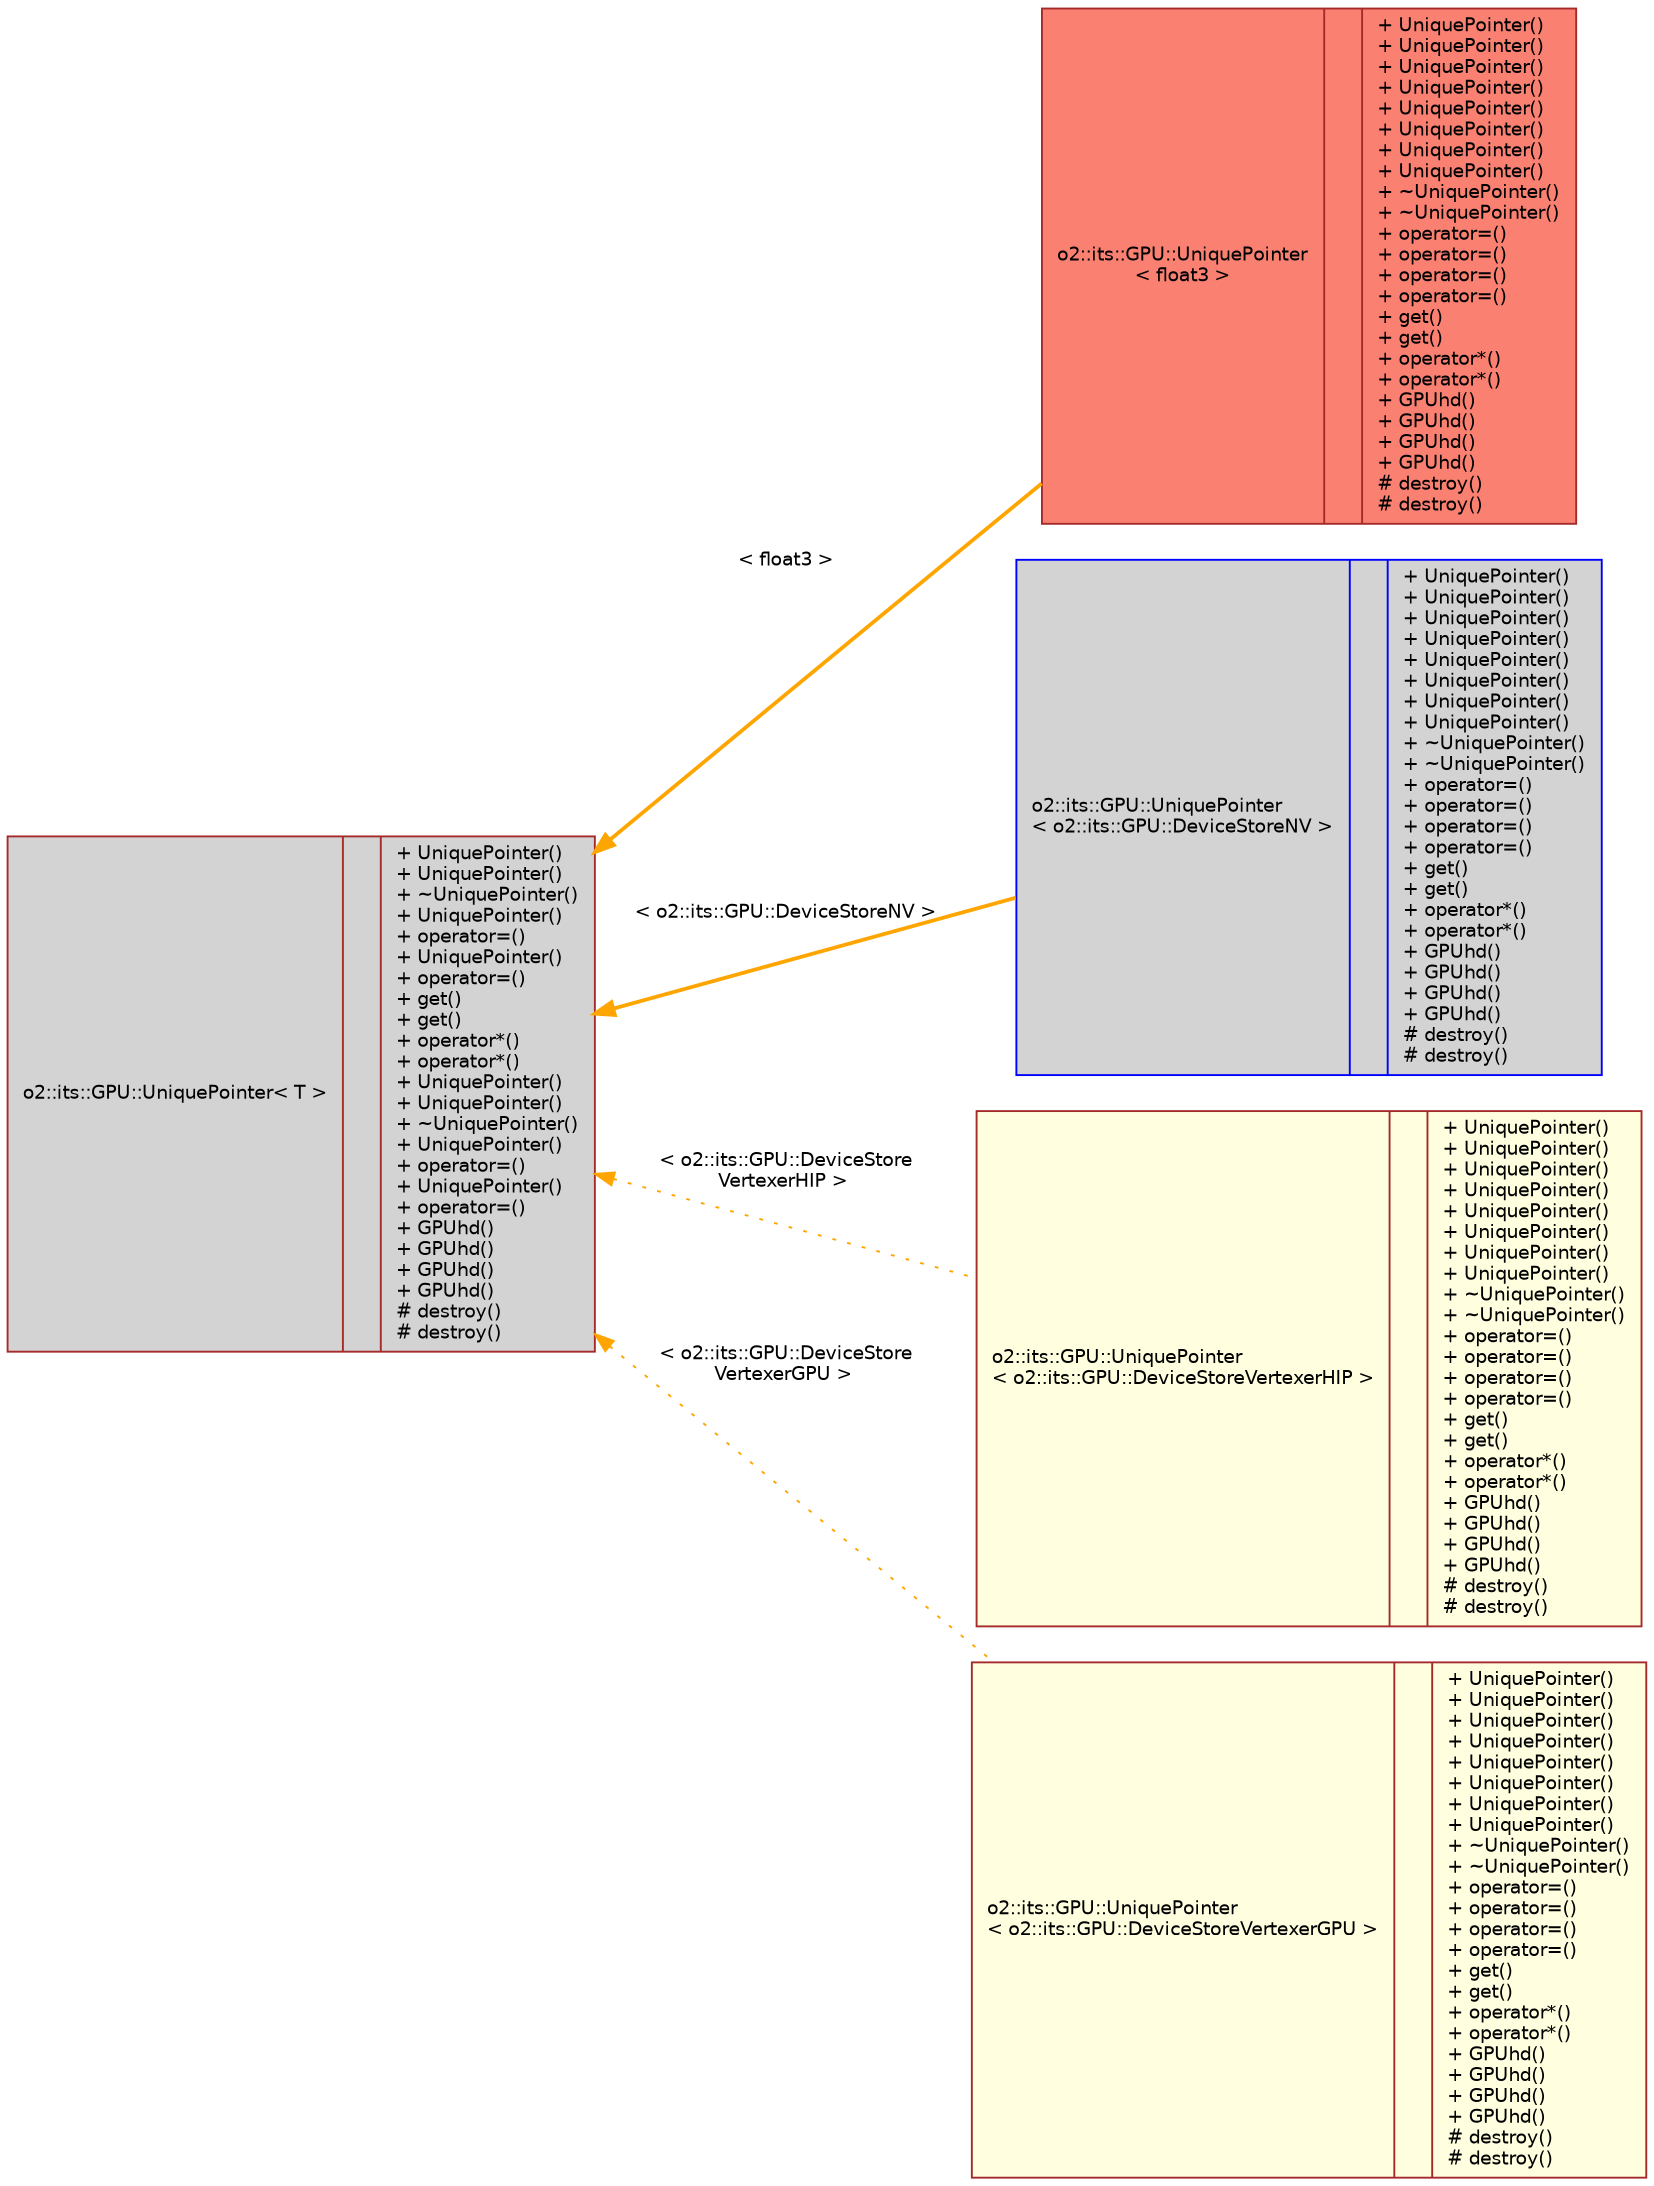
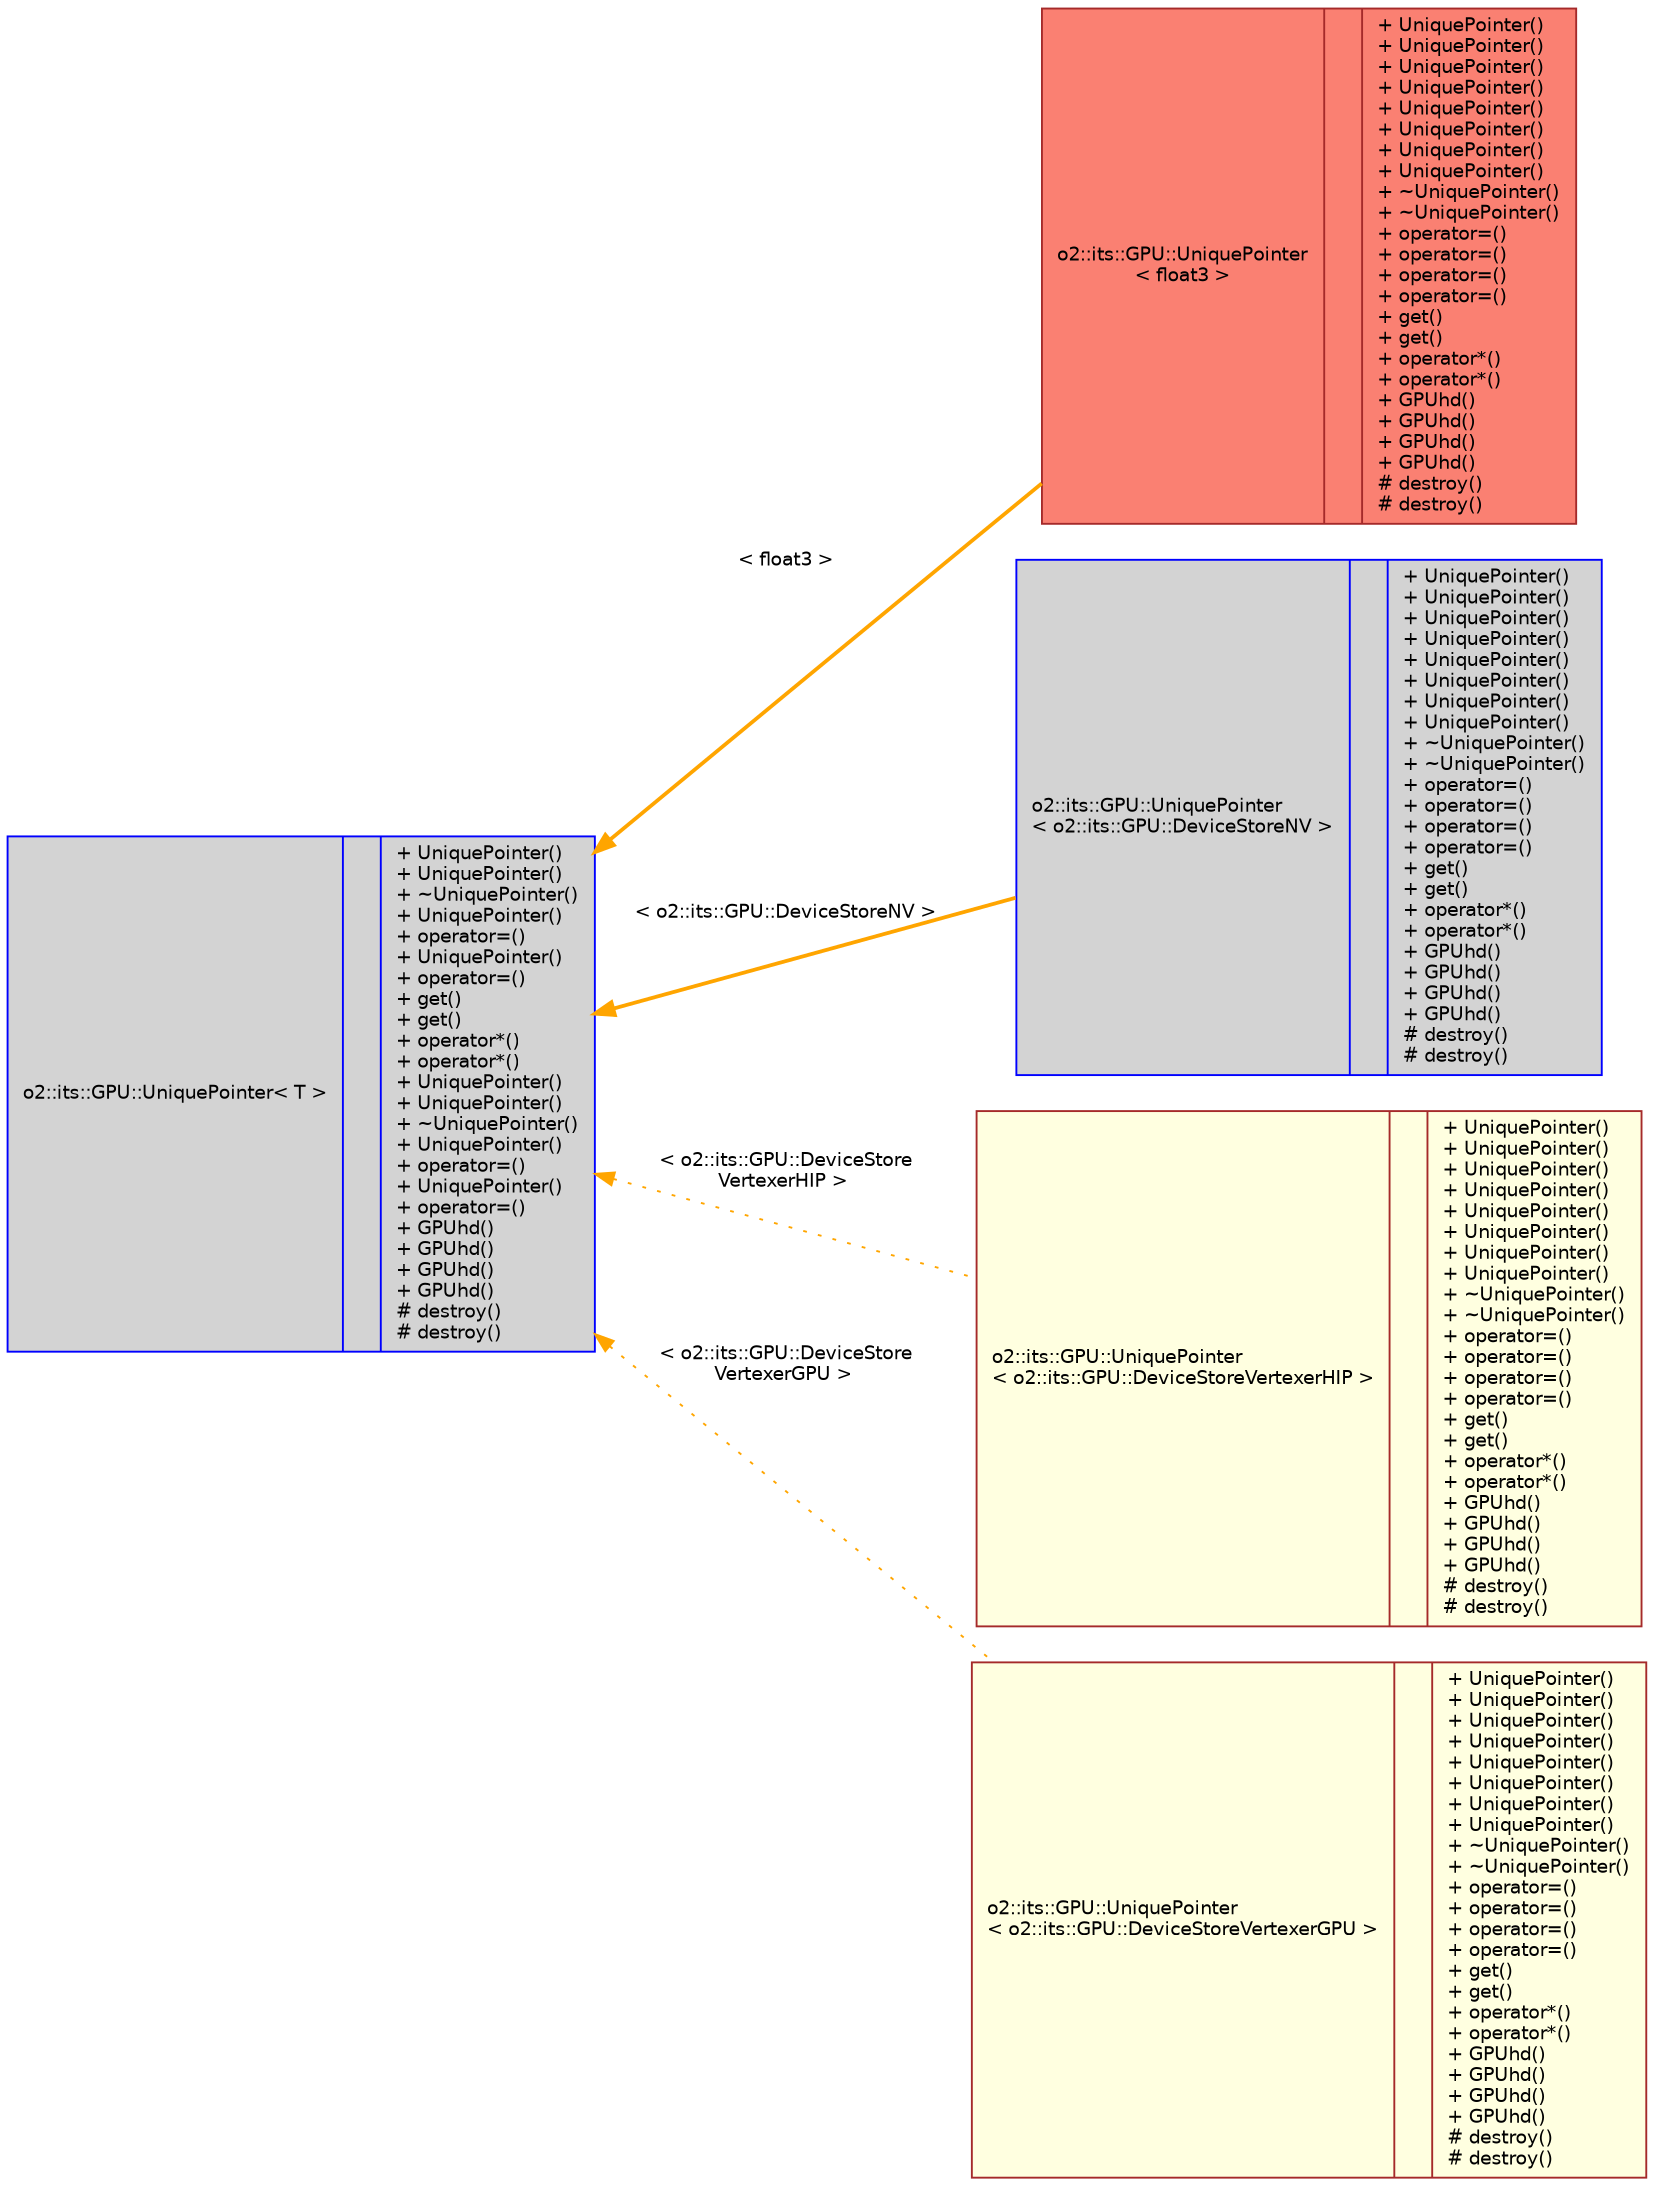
node "o2::its::GPU::UniquePointer< T >": color brown -> blue
